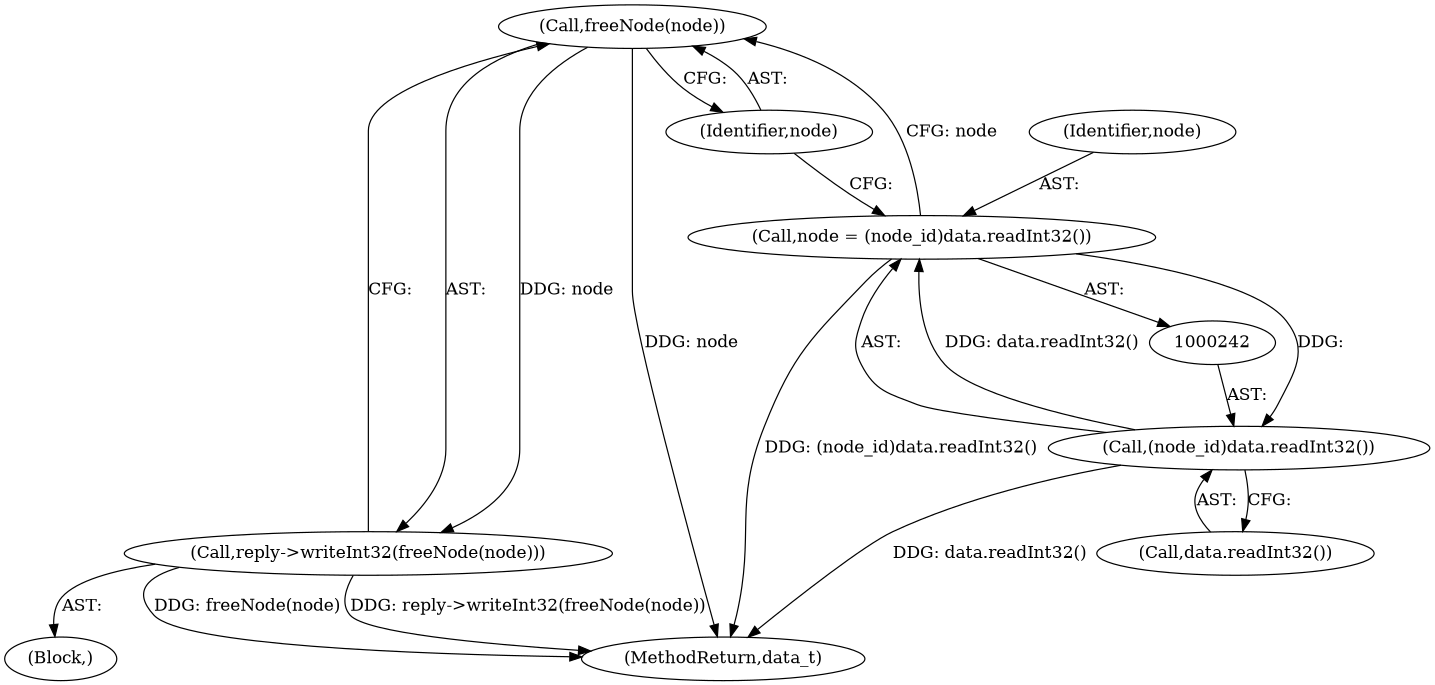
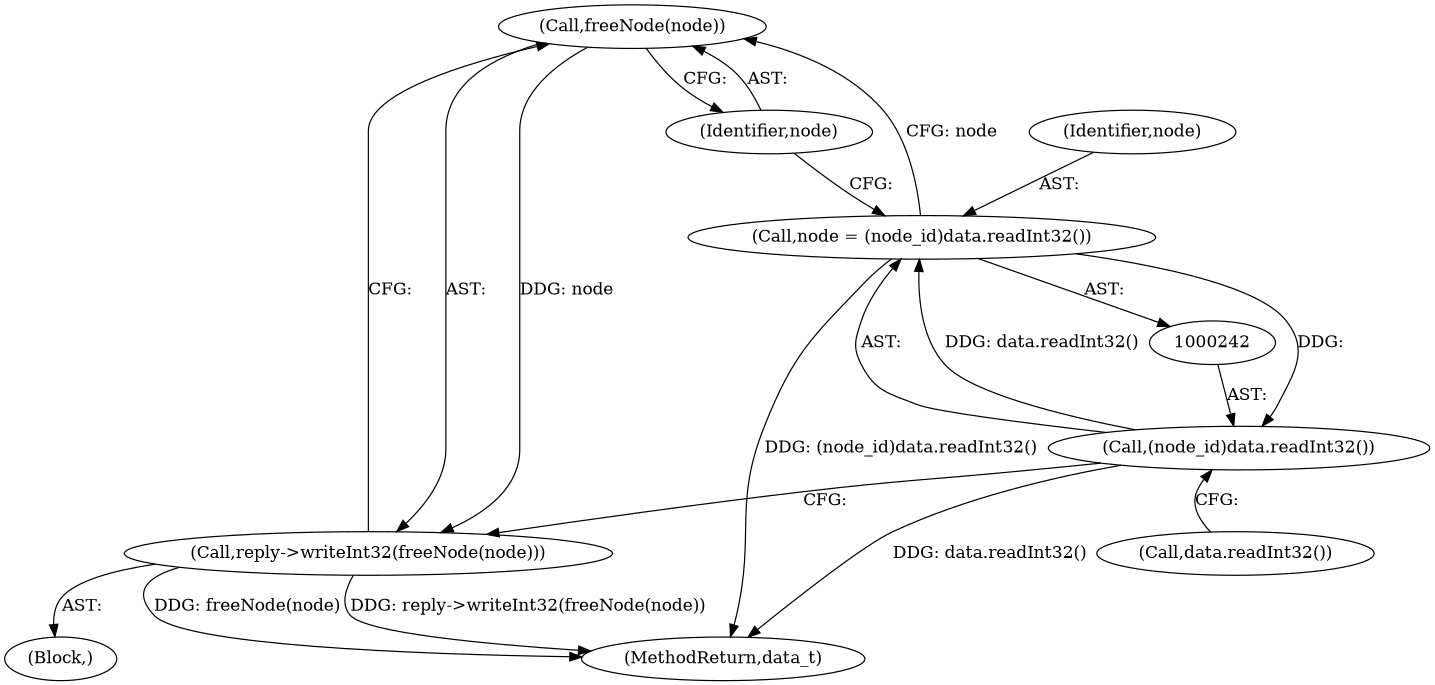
edge "(Call,freeNode(node))" -> "(MethodReturn,data_t)": removed, label "DDG: node"
edge "(Call,(node_id)data.readInt32())" -> "(Call,data.readInt32())": now "(Call,(node_id)data.readInt32())" -> "(Call,reply->writeInt32(freeNode(node)))"
edge "(Call,data.readInt32())" -> "(Call,(node_id)data.readInt32())": label "AST: " -> "CFG: "
